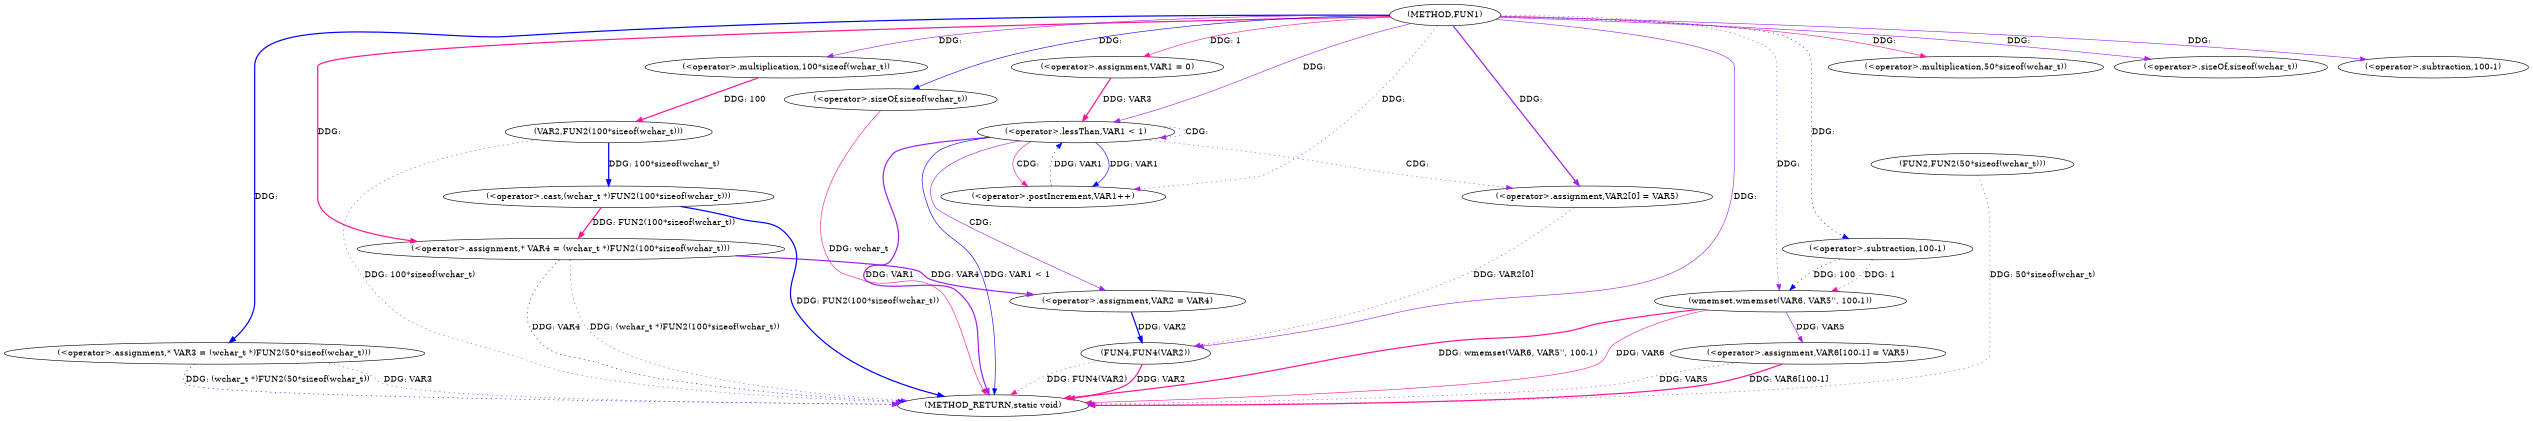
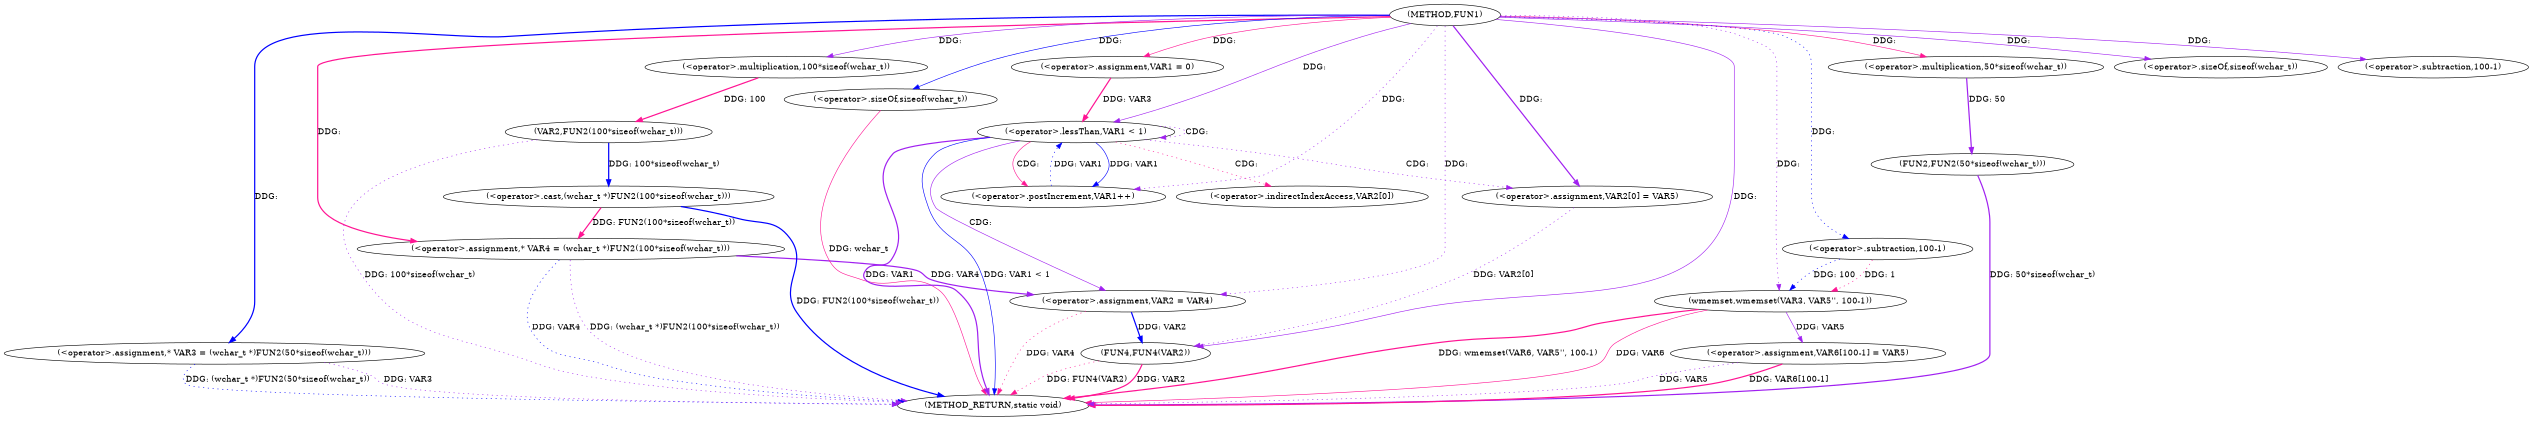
edge "(METHOD,FUN1)" -> "(<operator>.assignment,VAR1 = 0)": label "DDG: 1" -> "DDG: "
edge "(<operator>.multiplication,50*sizeof(wchar_t))" -> "(FUN2,FUN2(50*sizeof(wchar_t)))": added, label "DDG: 50"
node "(<operator>.indirectIndexAccess,VAR2[0])": added
edge "(METHOD,FUN1)" -> "(<operator>.assignment,VAR2 = VAR4)": added, label "DDG:"
node "(wmemset,wmemset(VAR6, VAR5'', 100-1))": label "(wmemset,wmemset(VAR6, VAR5'', 100-1))" -> "(wmemset,wmemset(VAR3, VAR5'', 100-1))"
edge "(<operator>.assignment,VAR2 = VAR4)" -> "(METHOD_RETURN,static void)": added, label "DDG: VAR4"
edge "(FUN2,FUN2(50*sizeof(wchar_t)))" -> "(METHOD_RETURN,static void)": style dotted -> bold
